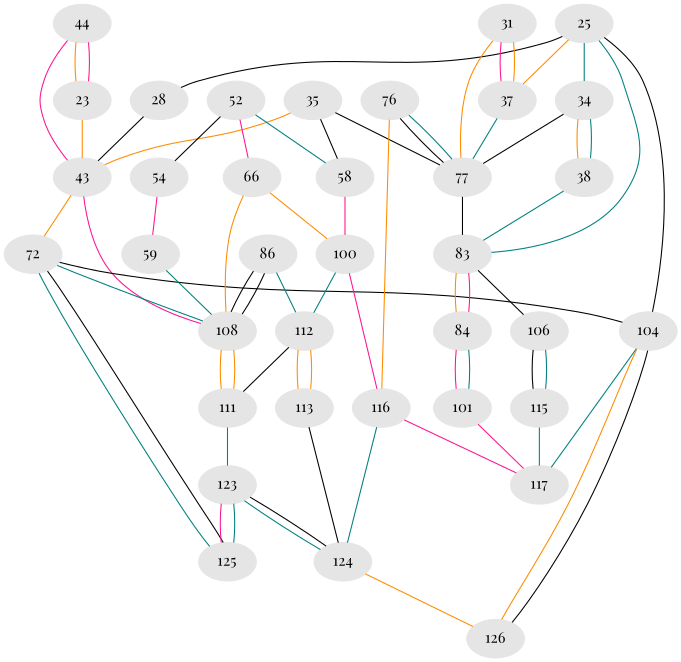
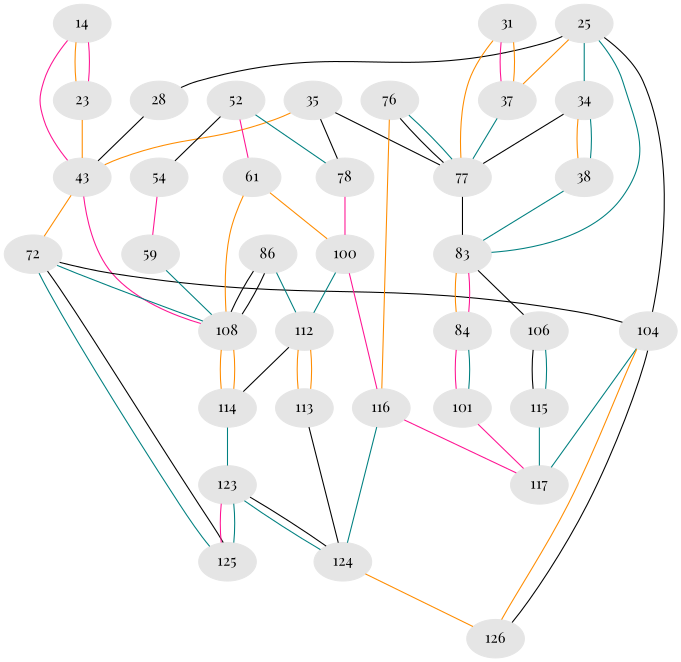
node "44": label "44" -> "14"
node "66": label "66" -> "61"
node "58": label "58" -> "78"
node "111": label "111" -> "114"
